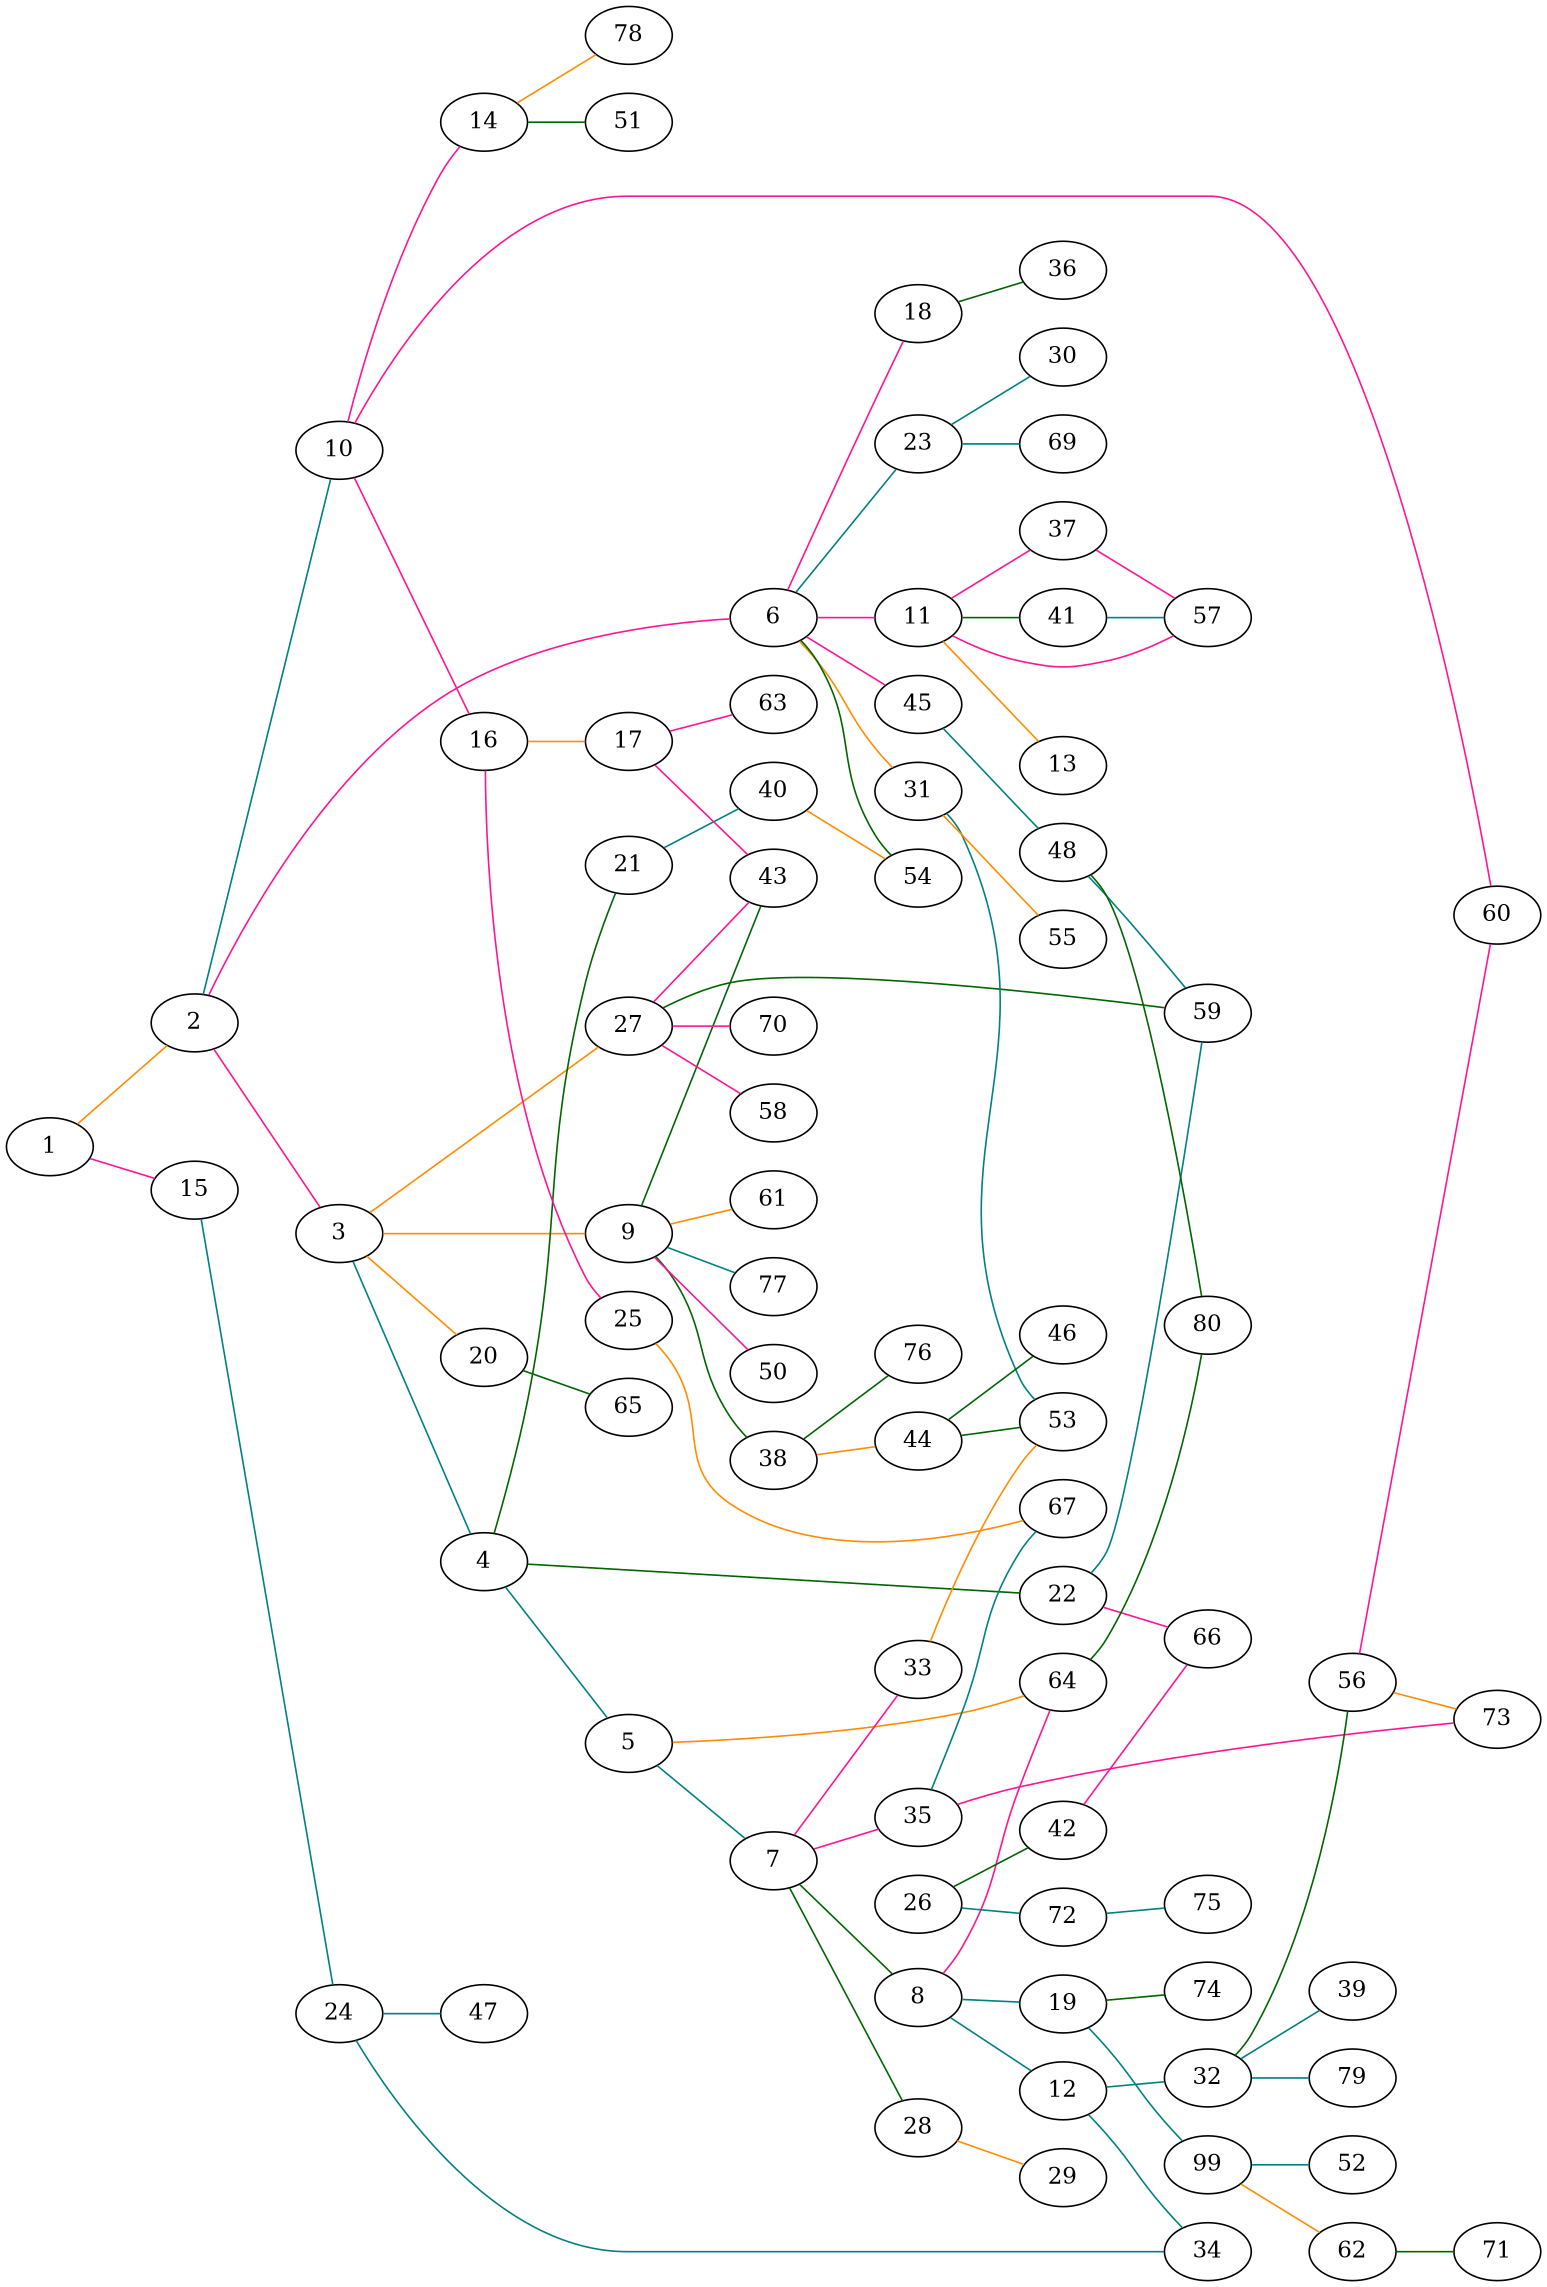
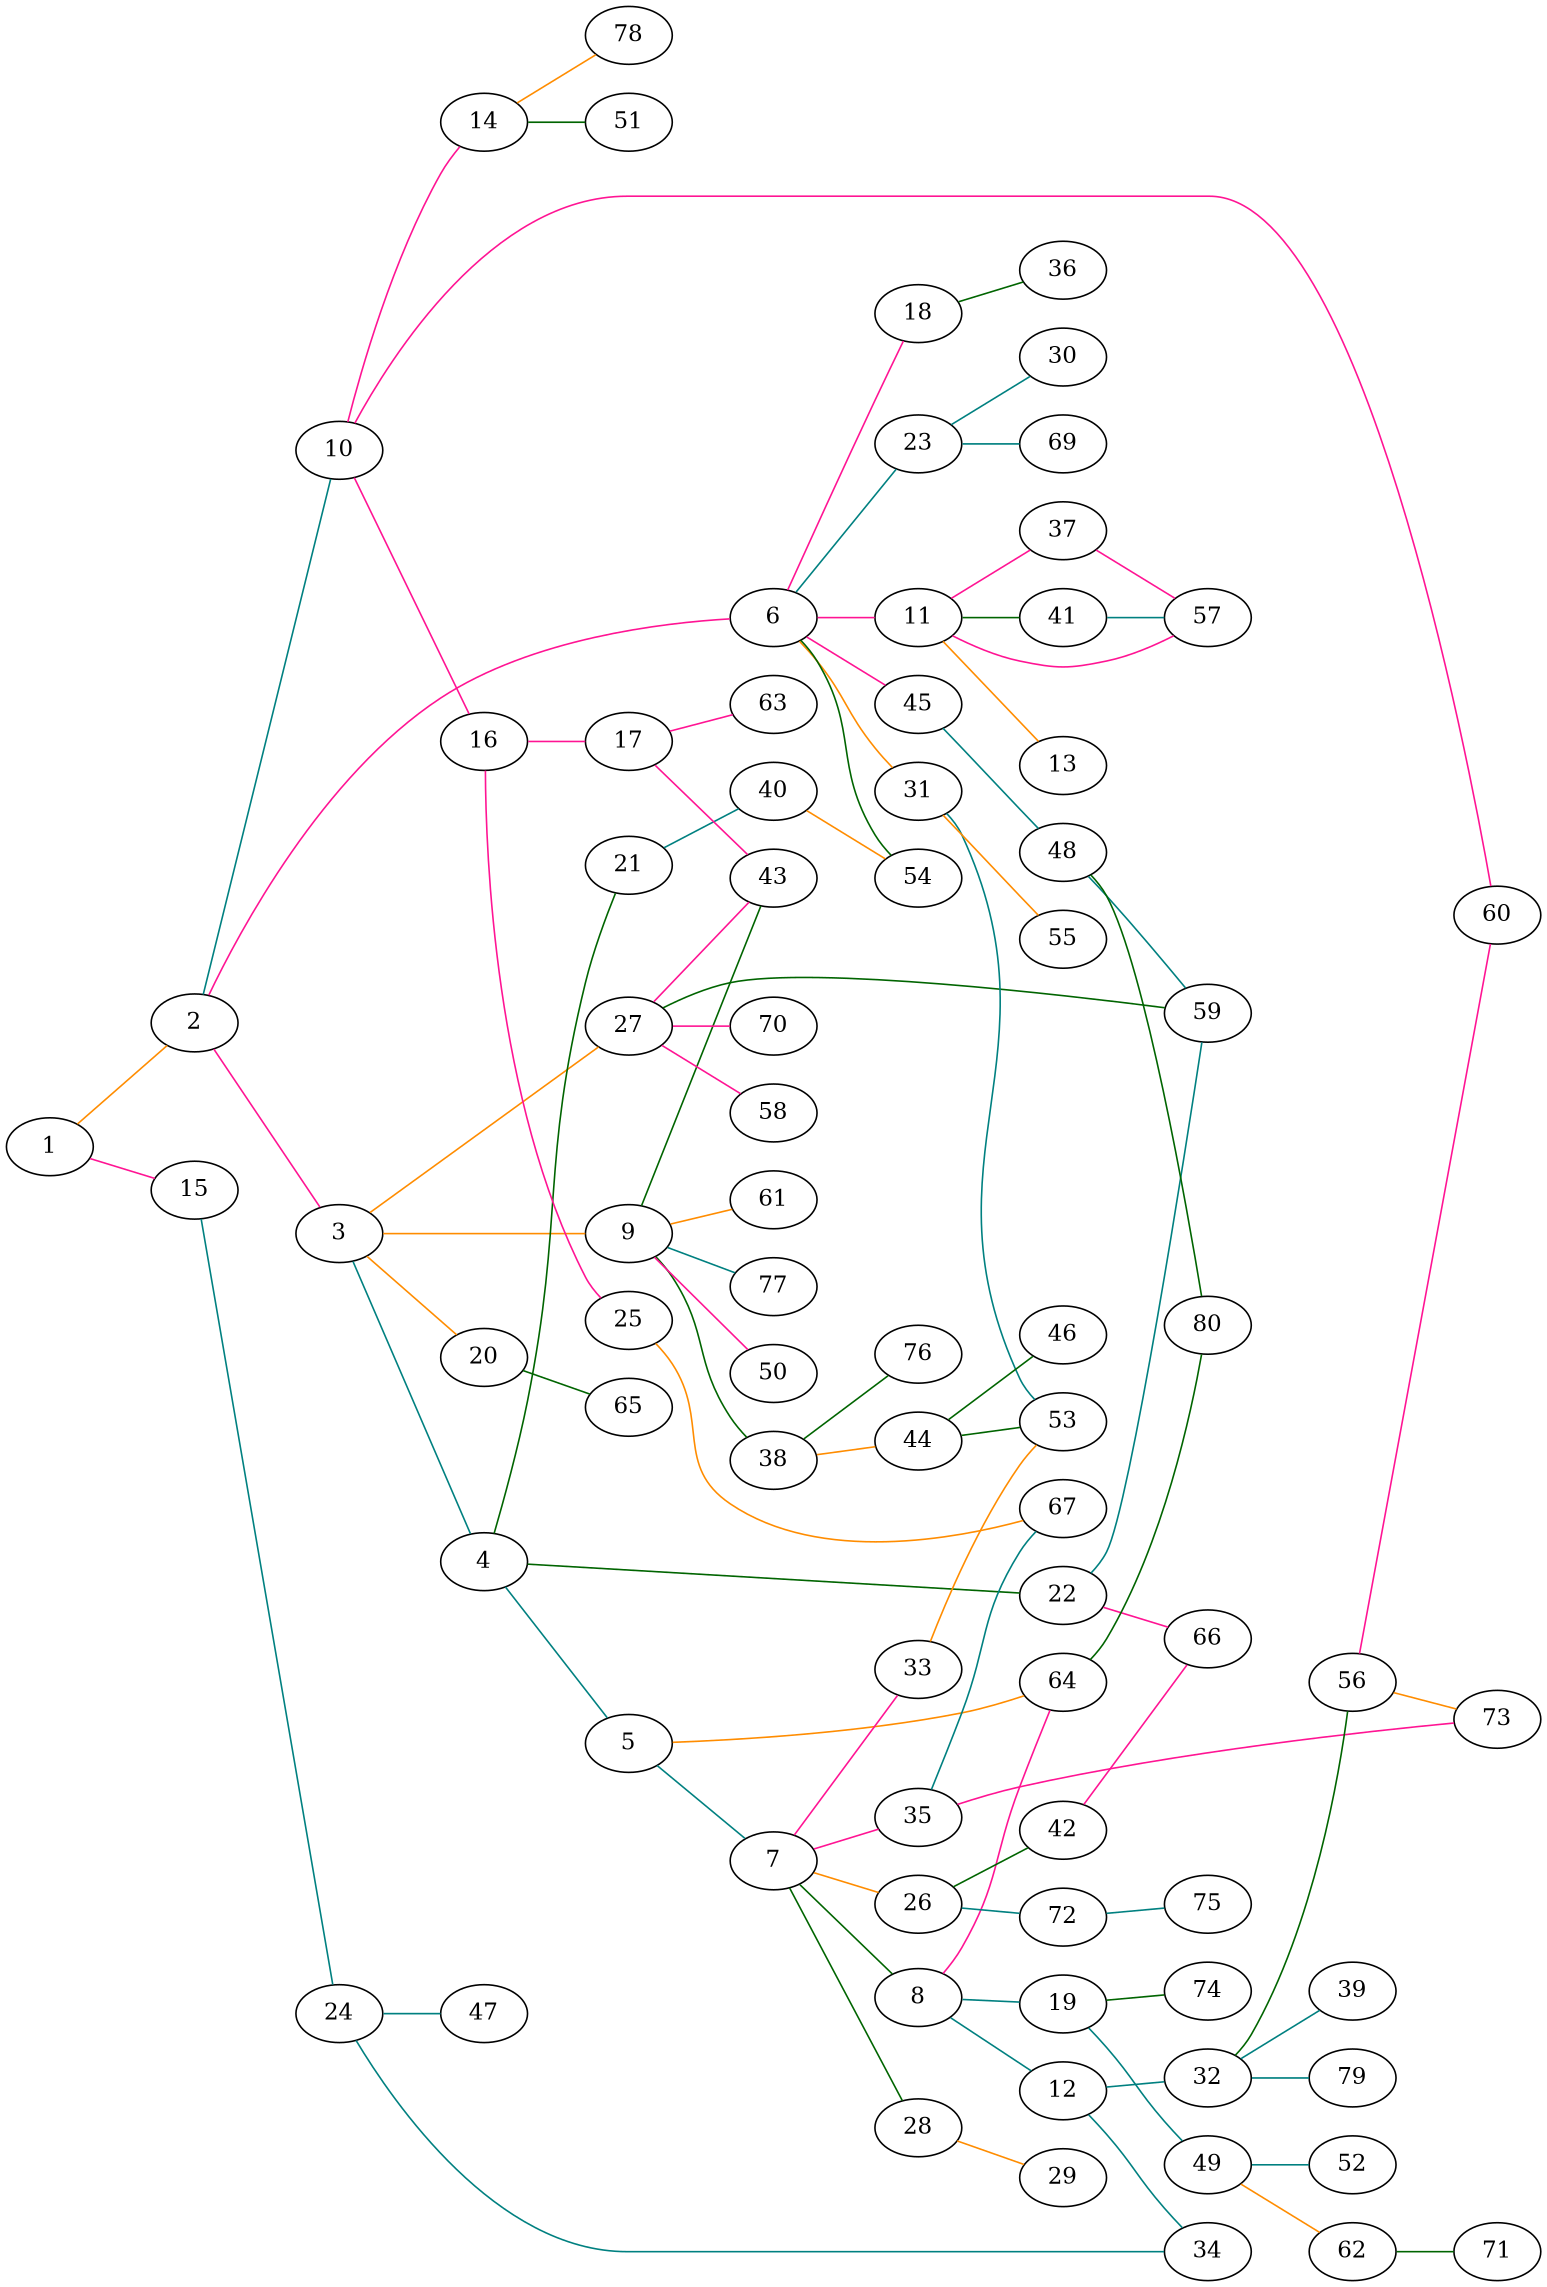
edge "16" -- "17": color darkorange -> deeppink
edge "7" -- "26": added
node "99": label "99" -> "49"
